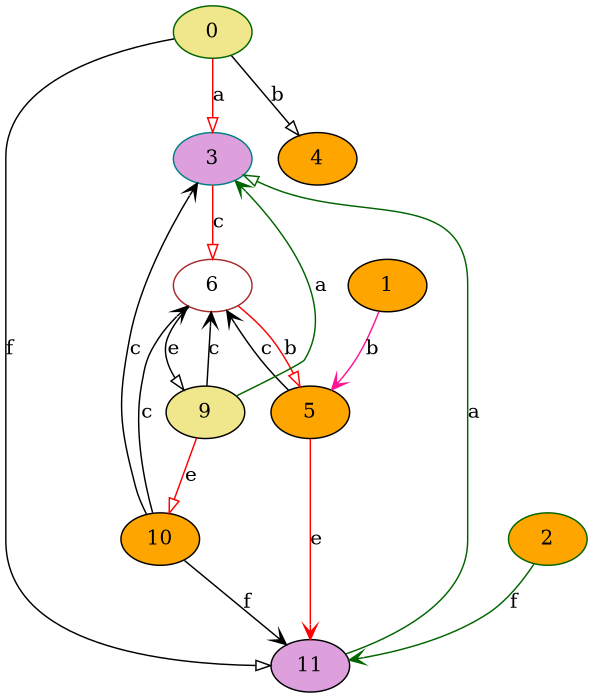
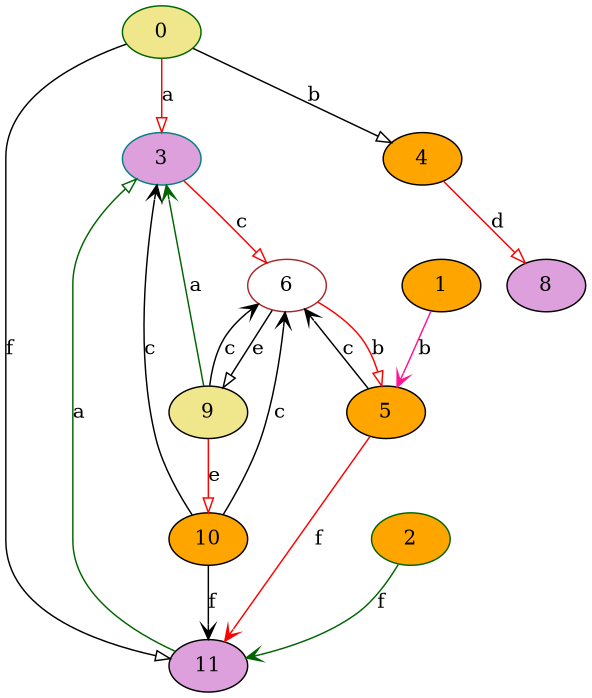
node "8": added
edge "5" -> "11": label "e" -> "f"
